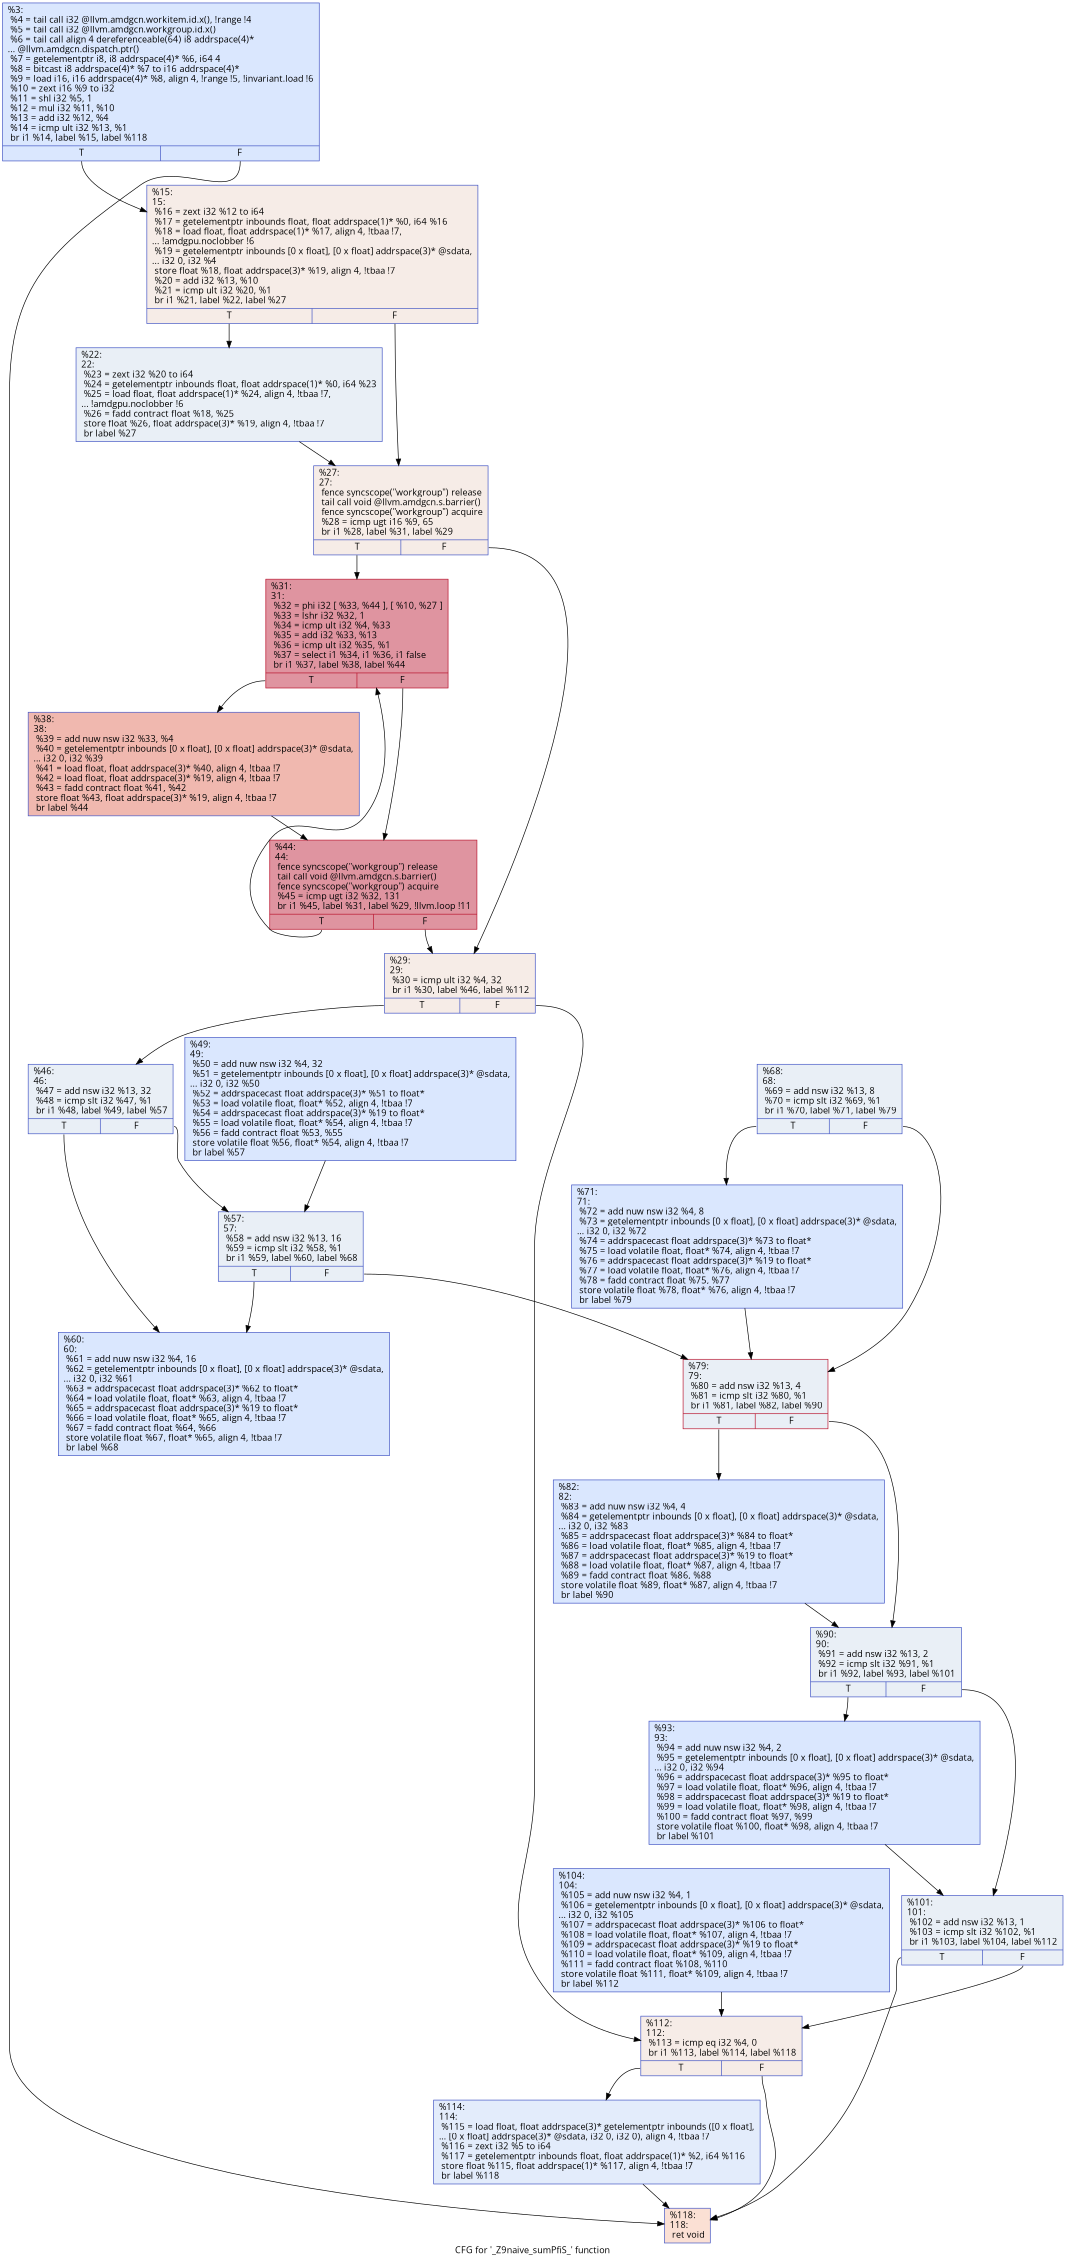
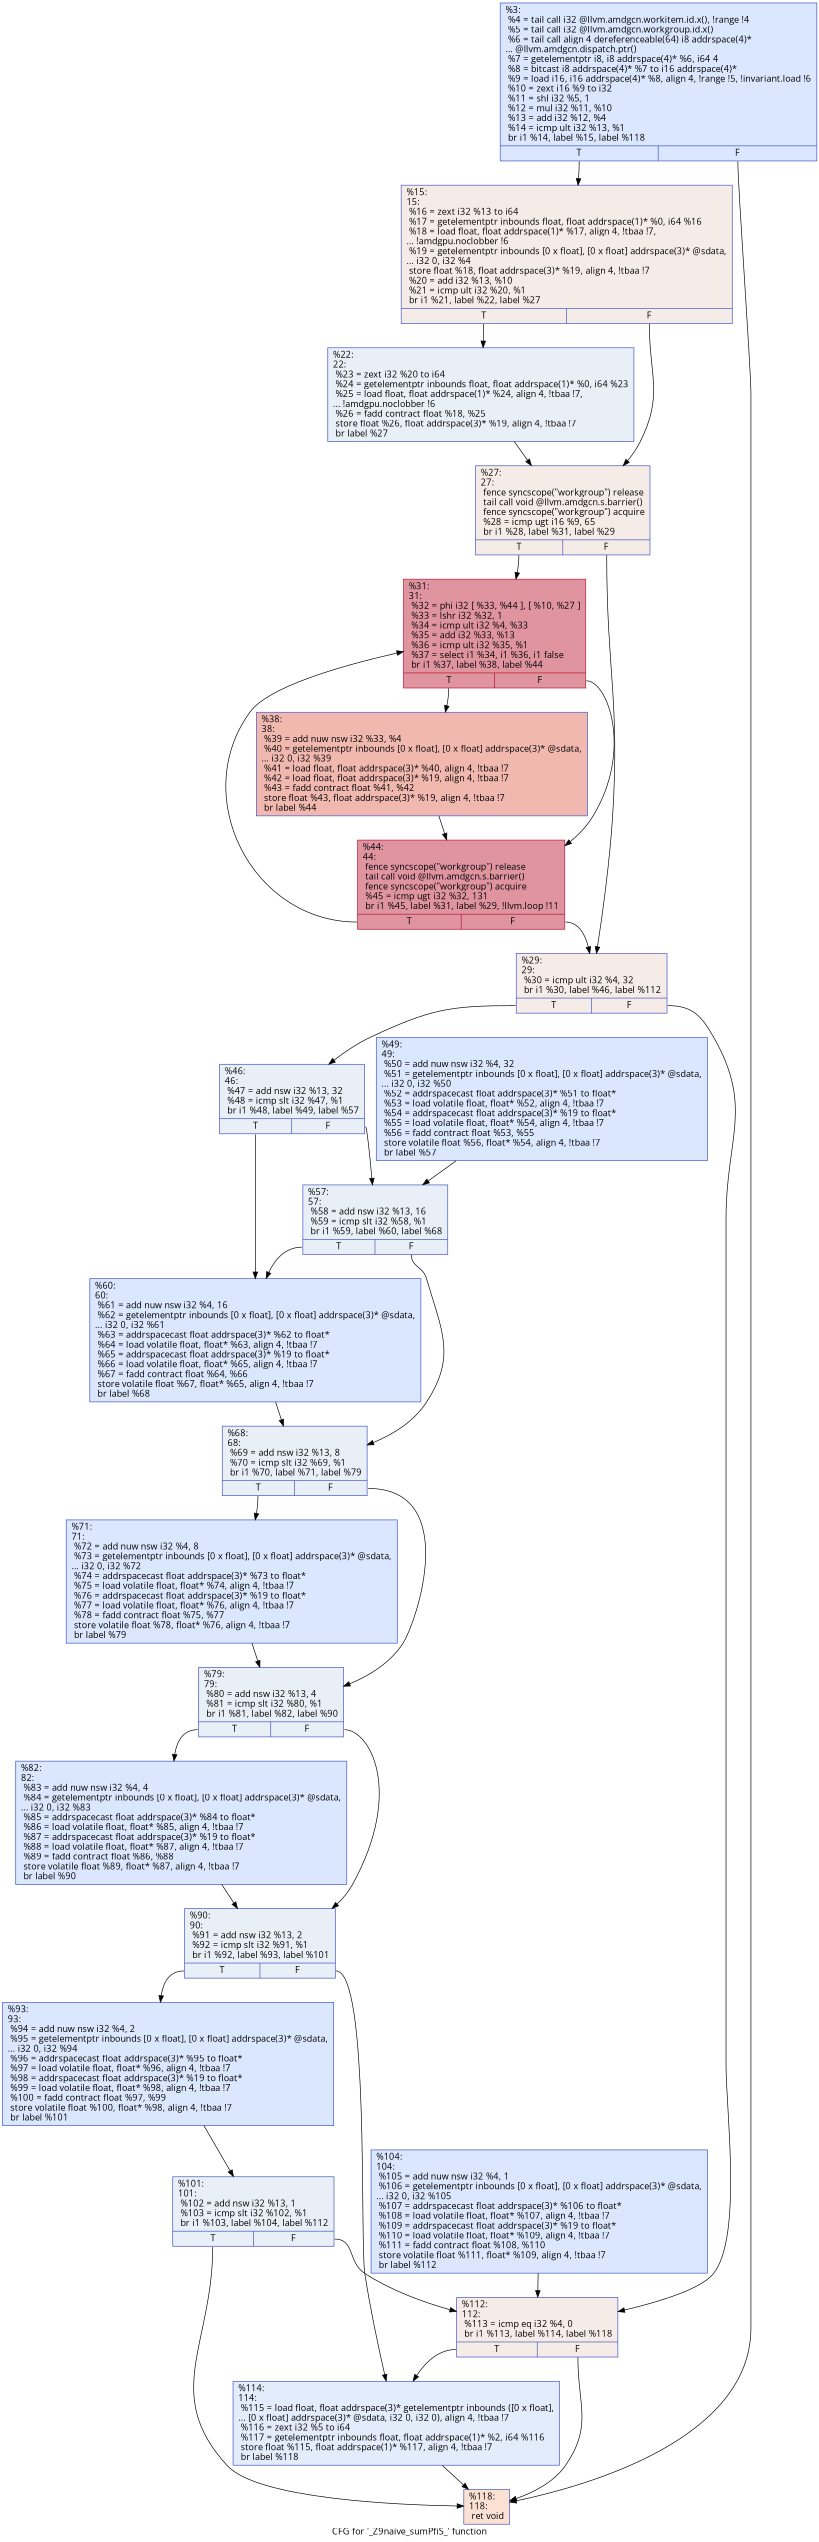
node "%15:": text "%16 = zext i32 %12 to i64" -> "%16 = zext i32 %13 to i64"
edge "%57:" -> "%79:": now "%57:" -> "%68:"
node "%79:": color #b70d28ff -> #3d50c3ff
edge "%60:" -> "%68:": added
edge "%90:" -> "%101:": now "%90:" -> "%114:"
